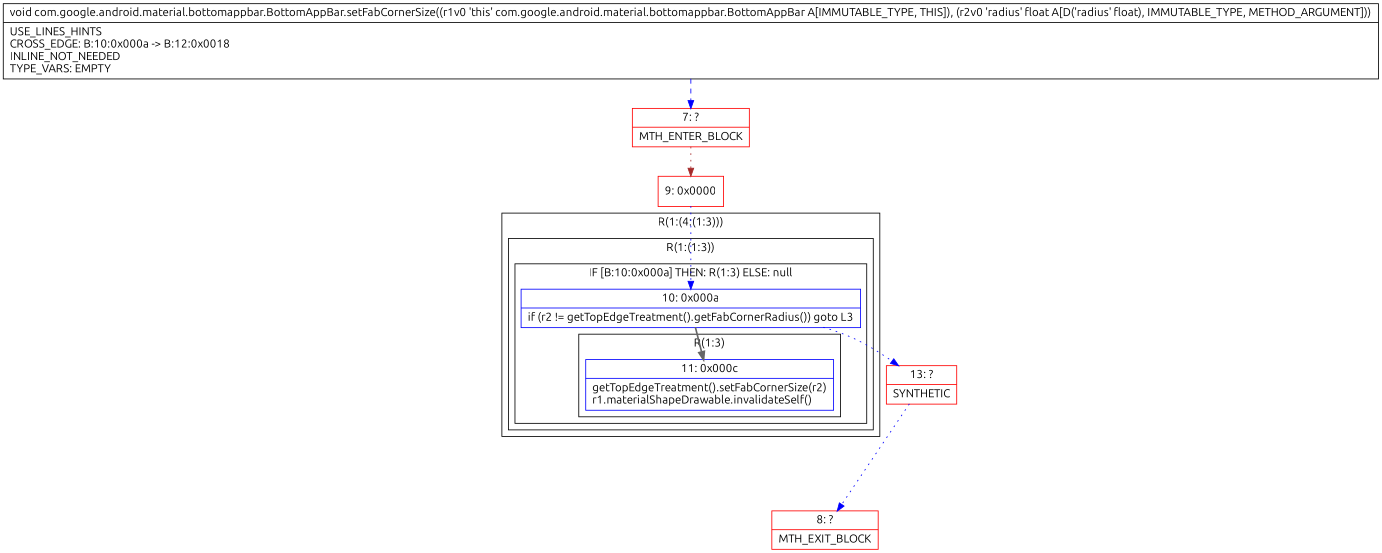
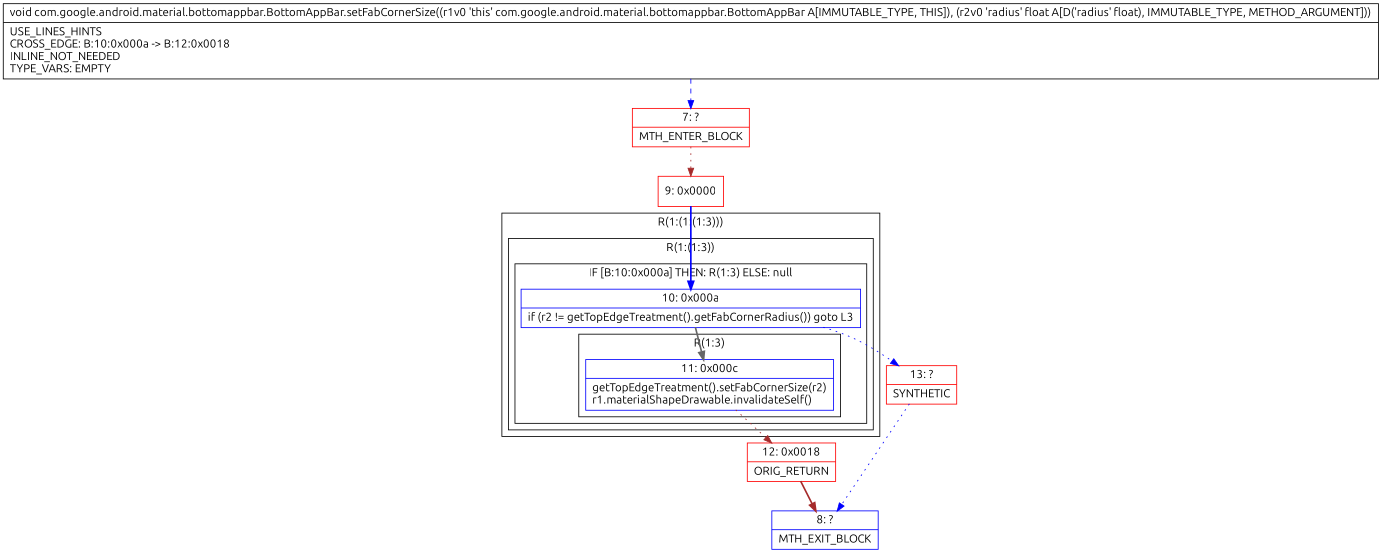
cluster "R(1:(4:(1:3)))": label "R(1:(4:(1:3)))" -> "R(1:(1:(1:3)))"
edge "9: 0x0000" -> "10: 0x000a": style dotted -> bold
node "12: 0x0018": added
node "8: ?": color red -> blue
